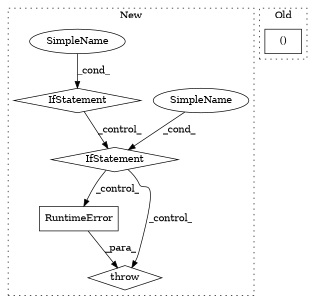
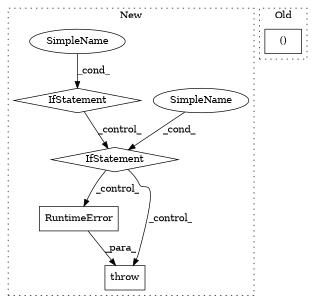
node "throw": shape diamond -> box
